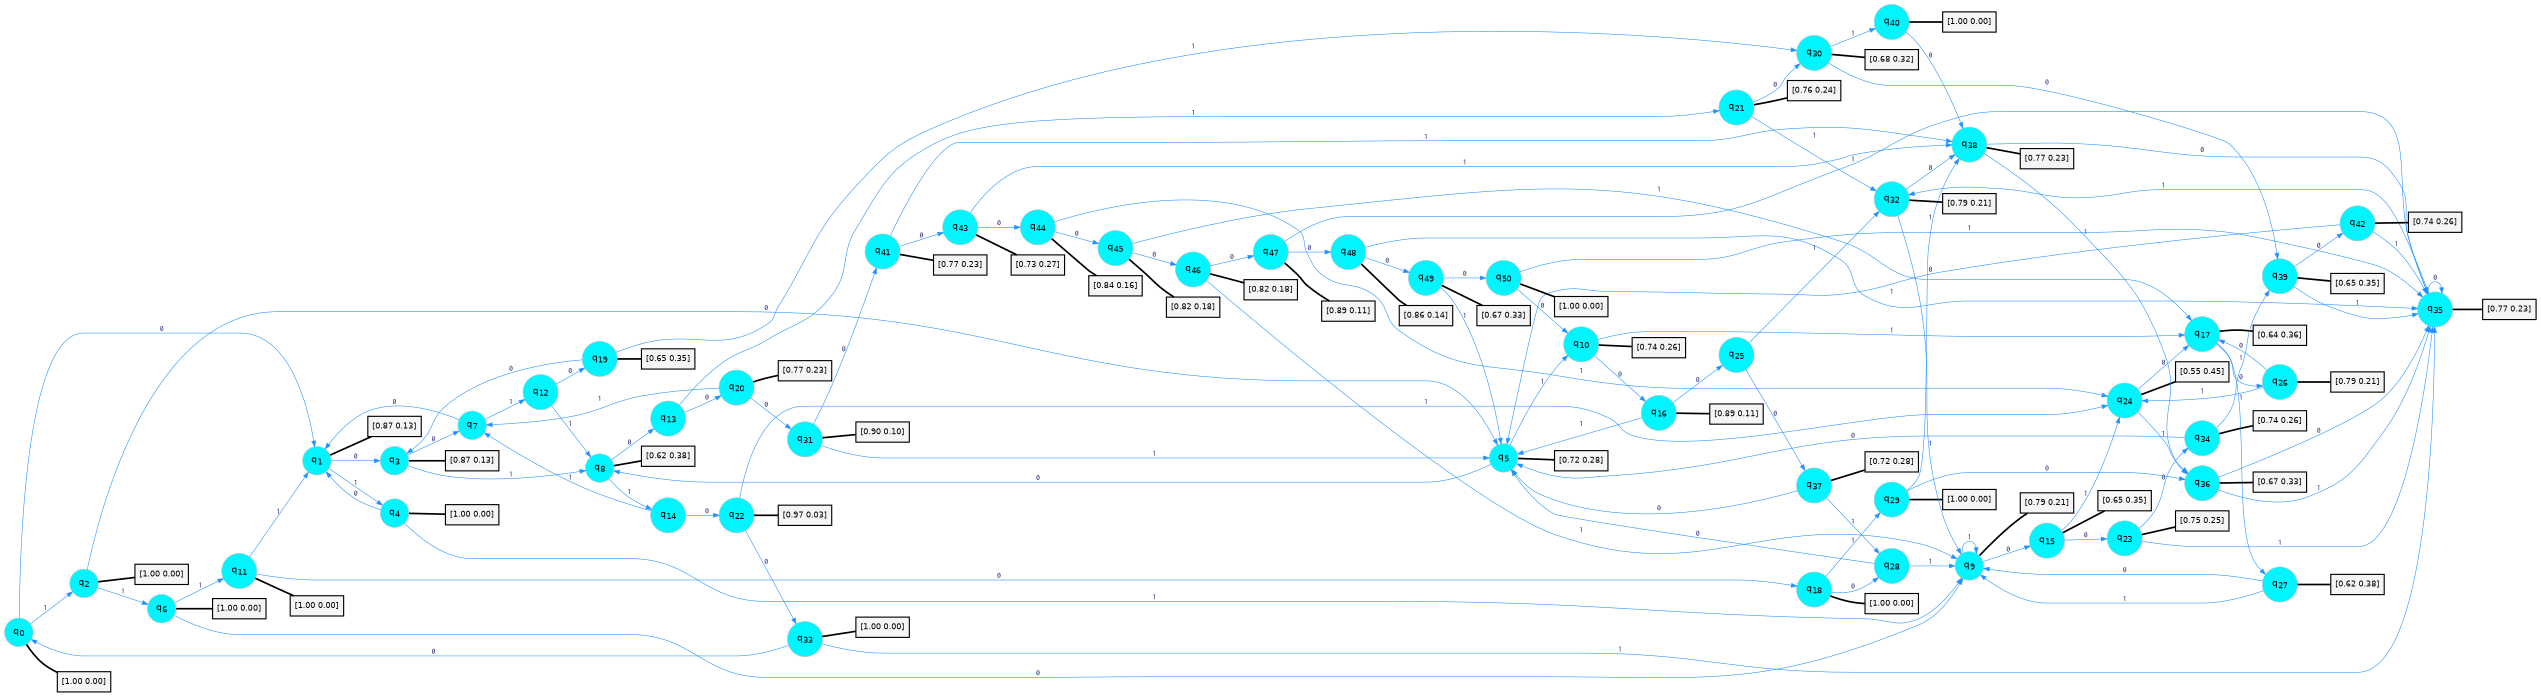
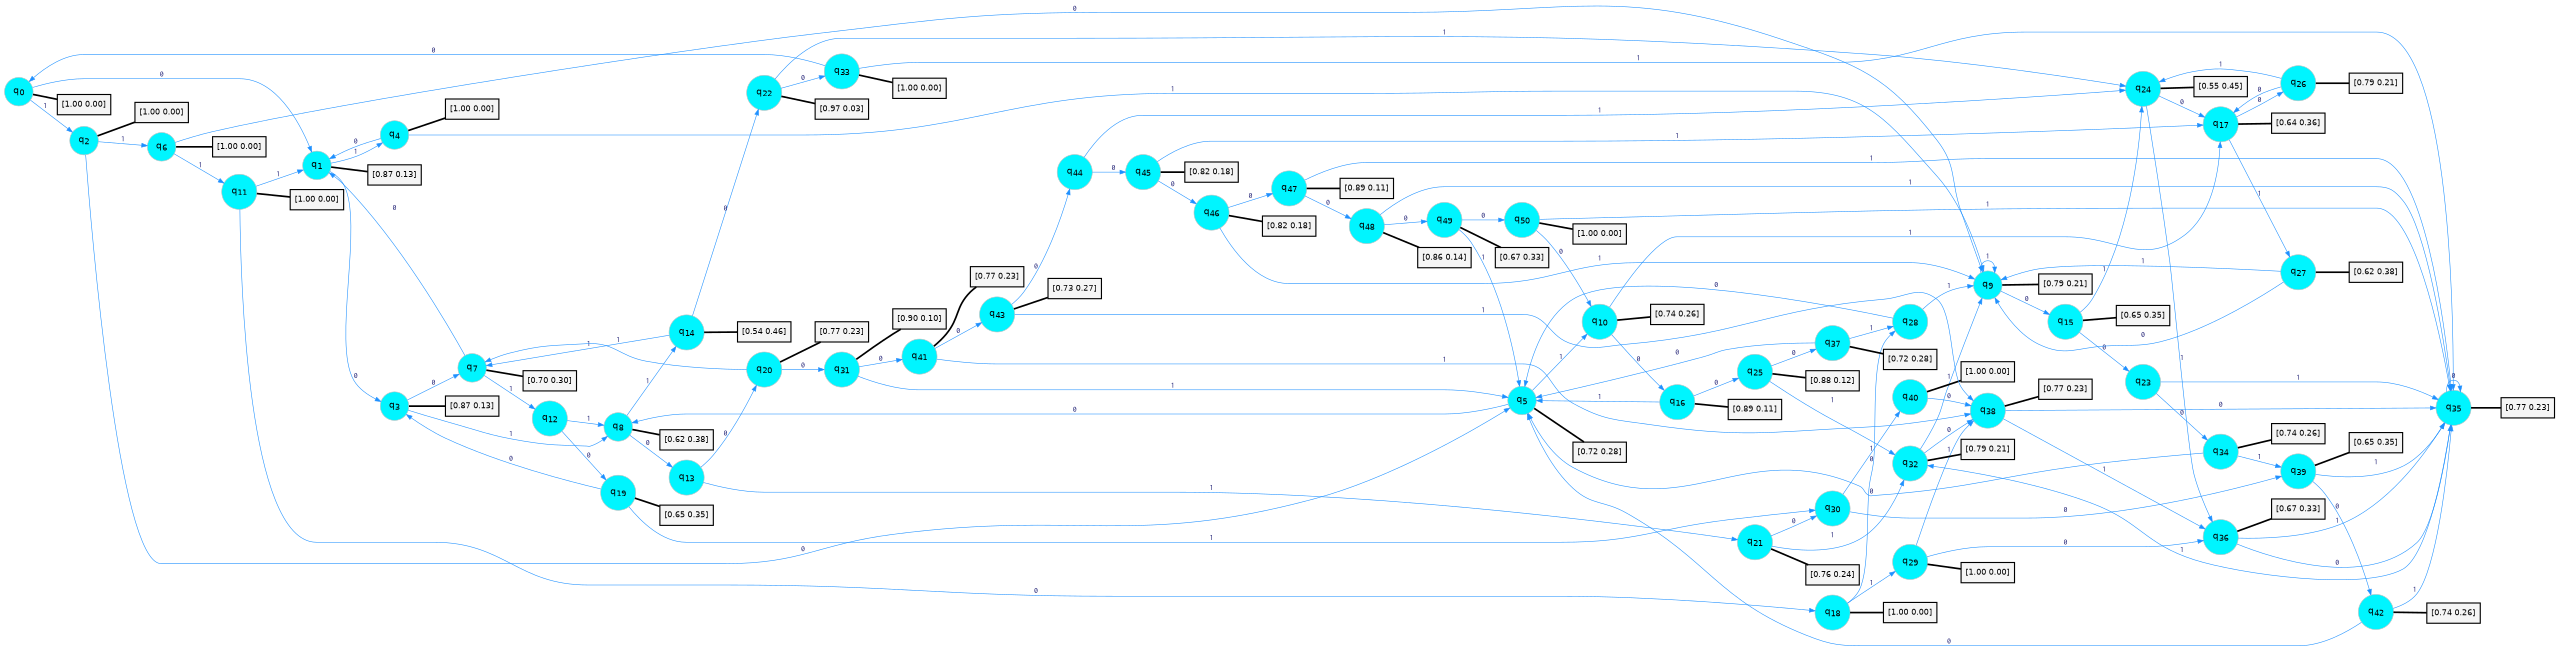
node "[0.68 0.32]": removed
node "[0.84 0.16]": removed
node "[0.54 0.46]": added
node "[0.70 0.30]": added
node "[0.88 0.12]": added
node "[0.75 0.25]": removed
